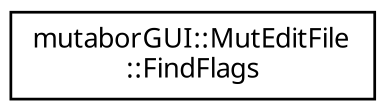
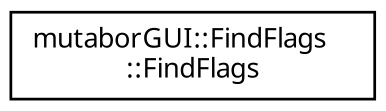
node "mutaborGUI::MutEditFile ::FindFlags": label "mutaborGUI::MutEditFile ::FindFlags" -> "mutaborGUI::FindFlags ::FindFlags"
